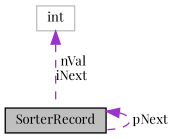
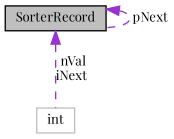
edge "SorterRecord" -> "int": reversed
